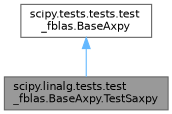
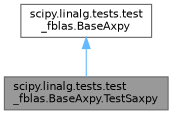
node "scipy.tests.tests.test _fblas.BaseAxpy": label "scipy.tests.tests.test _fblas.BaseAxpy" -> "scipy.linalg.tests.test _fblas.BaseAxpy"
